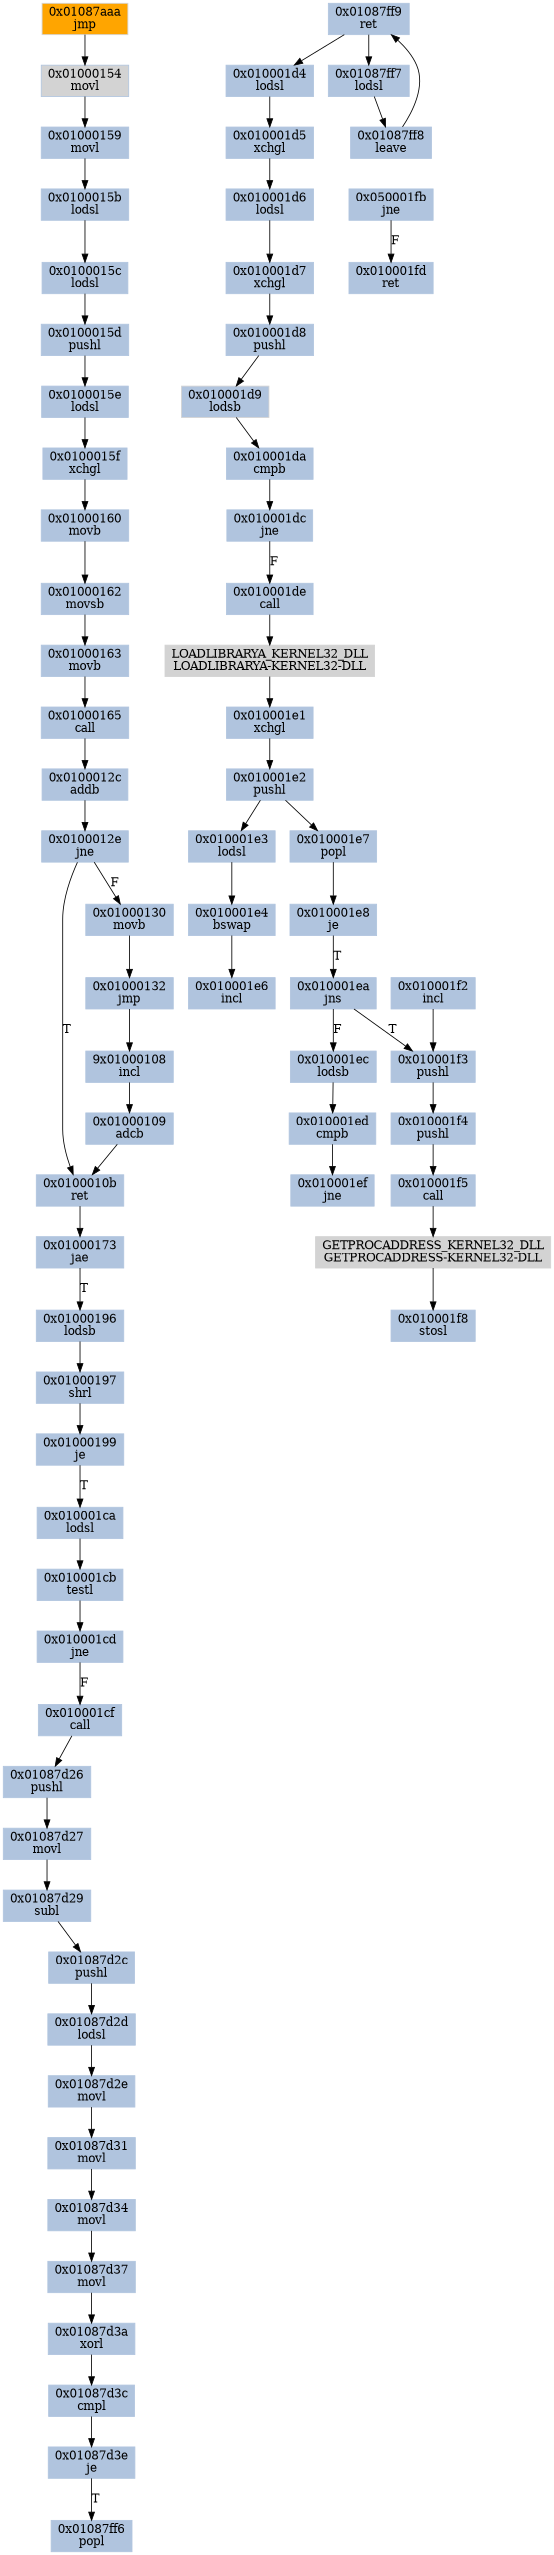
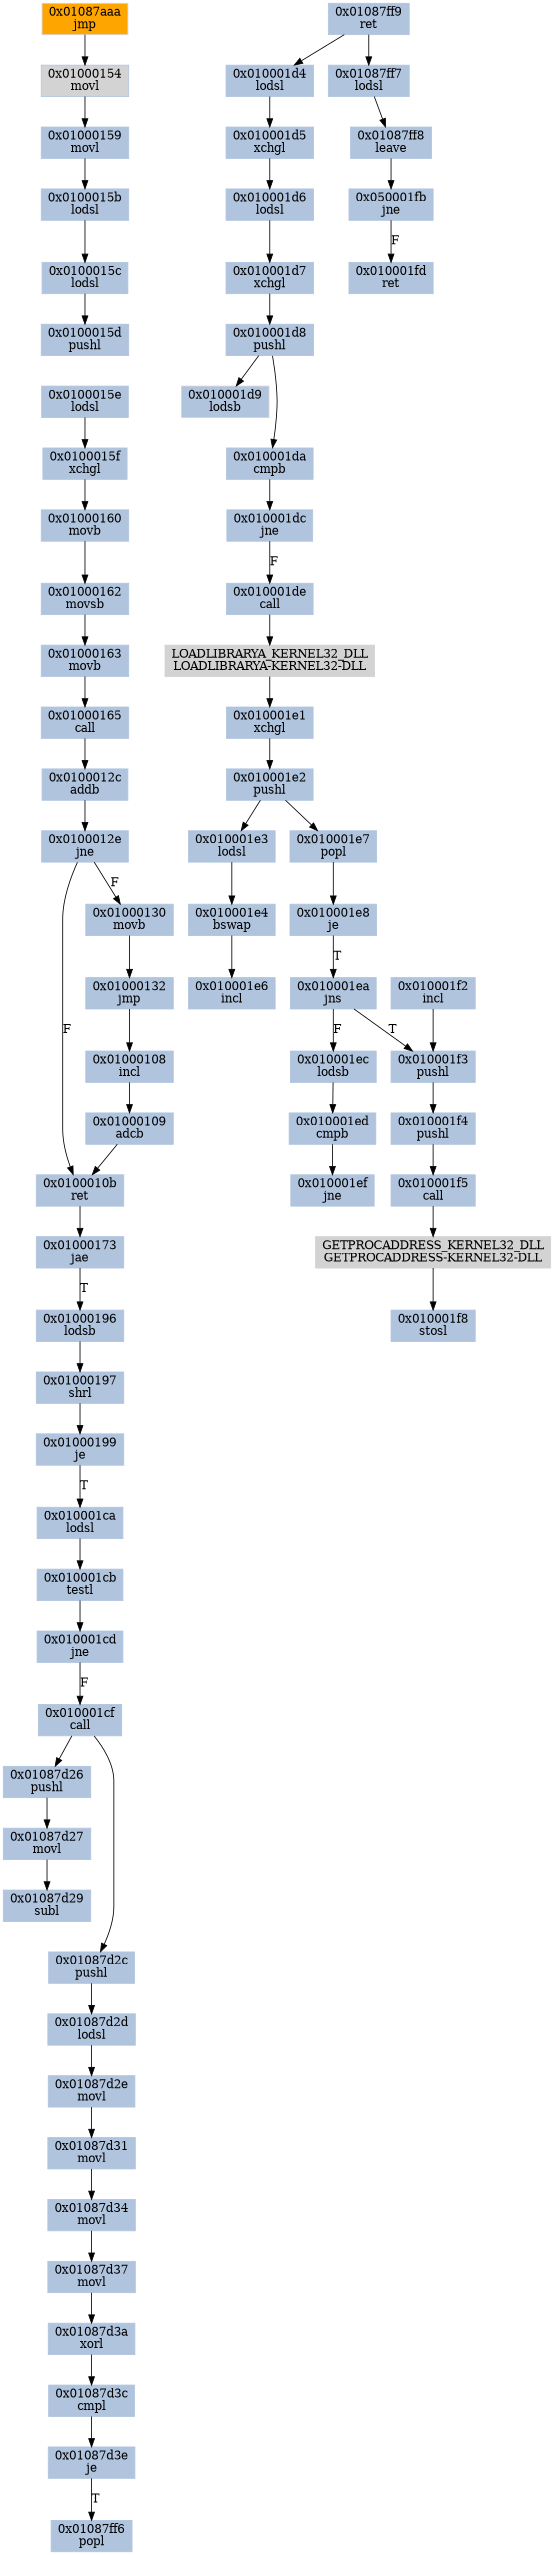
edge "0x01087ff8 leave" -> "0x01087ff9 ret": now "0x01087ff8 leave" -> "0x050001fb jne"
edge "0x0100015d pushl" -> "0x0100015e lodsl": removed
edge "0x010001d9 lodsb" -> "0x010001da cmpb": now "0x010001d8 pushl" -> "0x010001da cmpb"
edge "0x0100012e jne" -> "0x0100010b ret": label "T" -> "F"
node "9x01000108 incl": label "9x01000108 incl" -> "0x01000108 incl"
edge "0x01087d29 subl" -> "0x01087d2c pushl": now "0x010001cf call" -> "0x01087d2c pushl"
